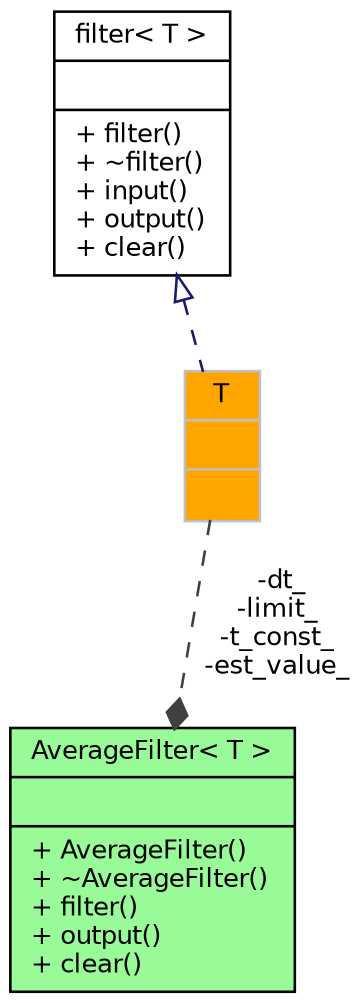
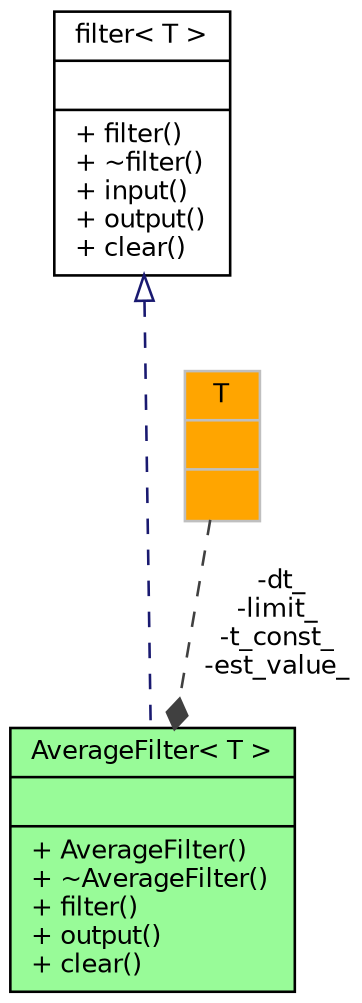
edge "T" -> "filter< T >": now "AverageFilter< T >" -> "filter< T >"
